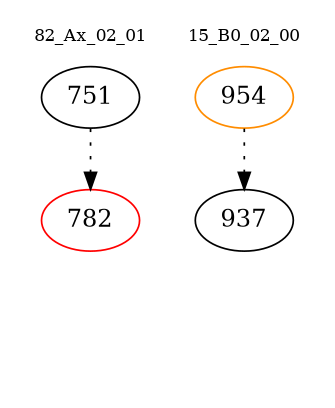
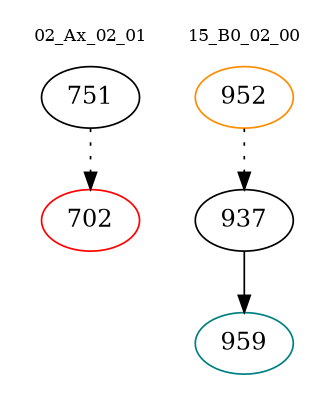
cluster "82_Ax_02_01": label "82_Ax_02_01" -> "02_Ax_02_01"
node "954": label "954" -> "952"
node "782": label "782" -> "702"
node "959": added
